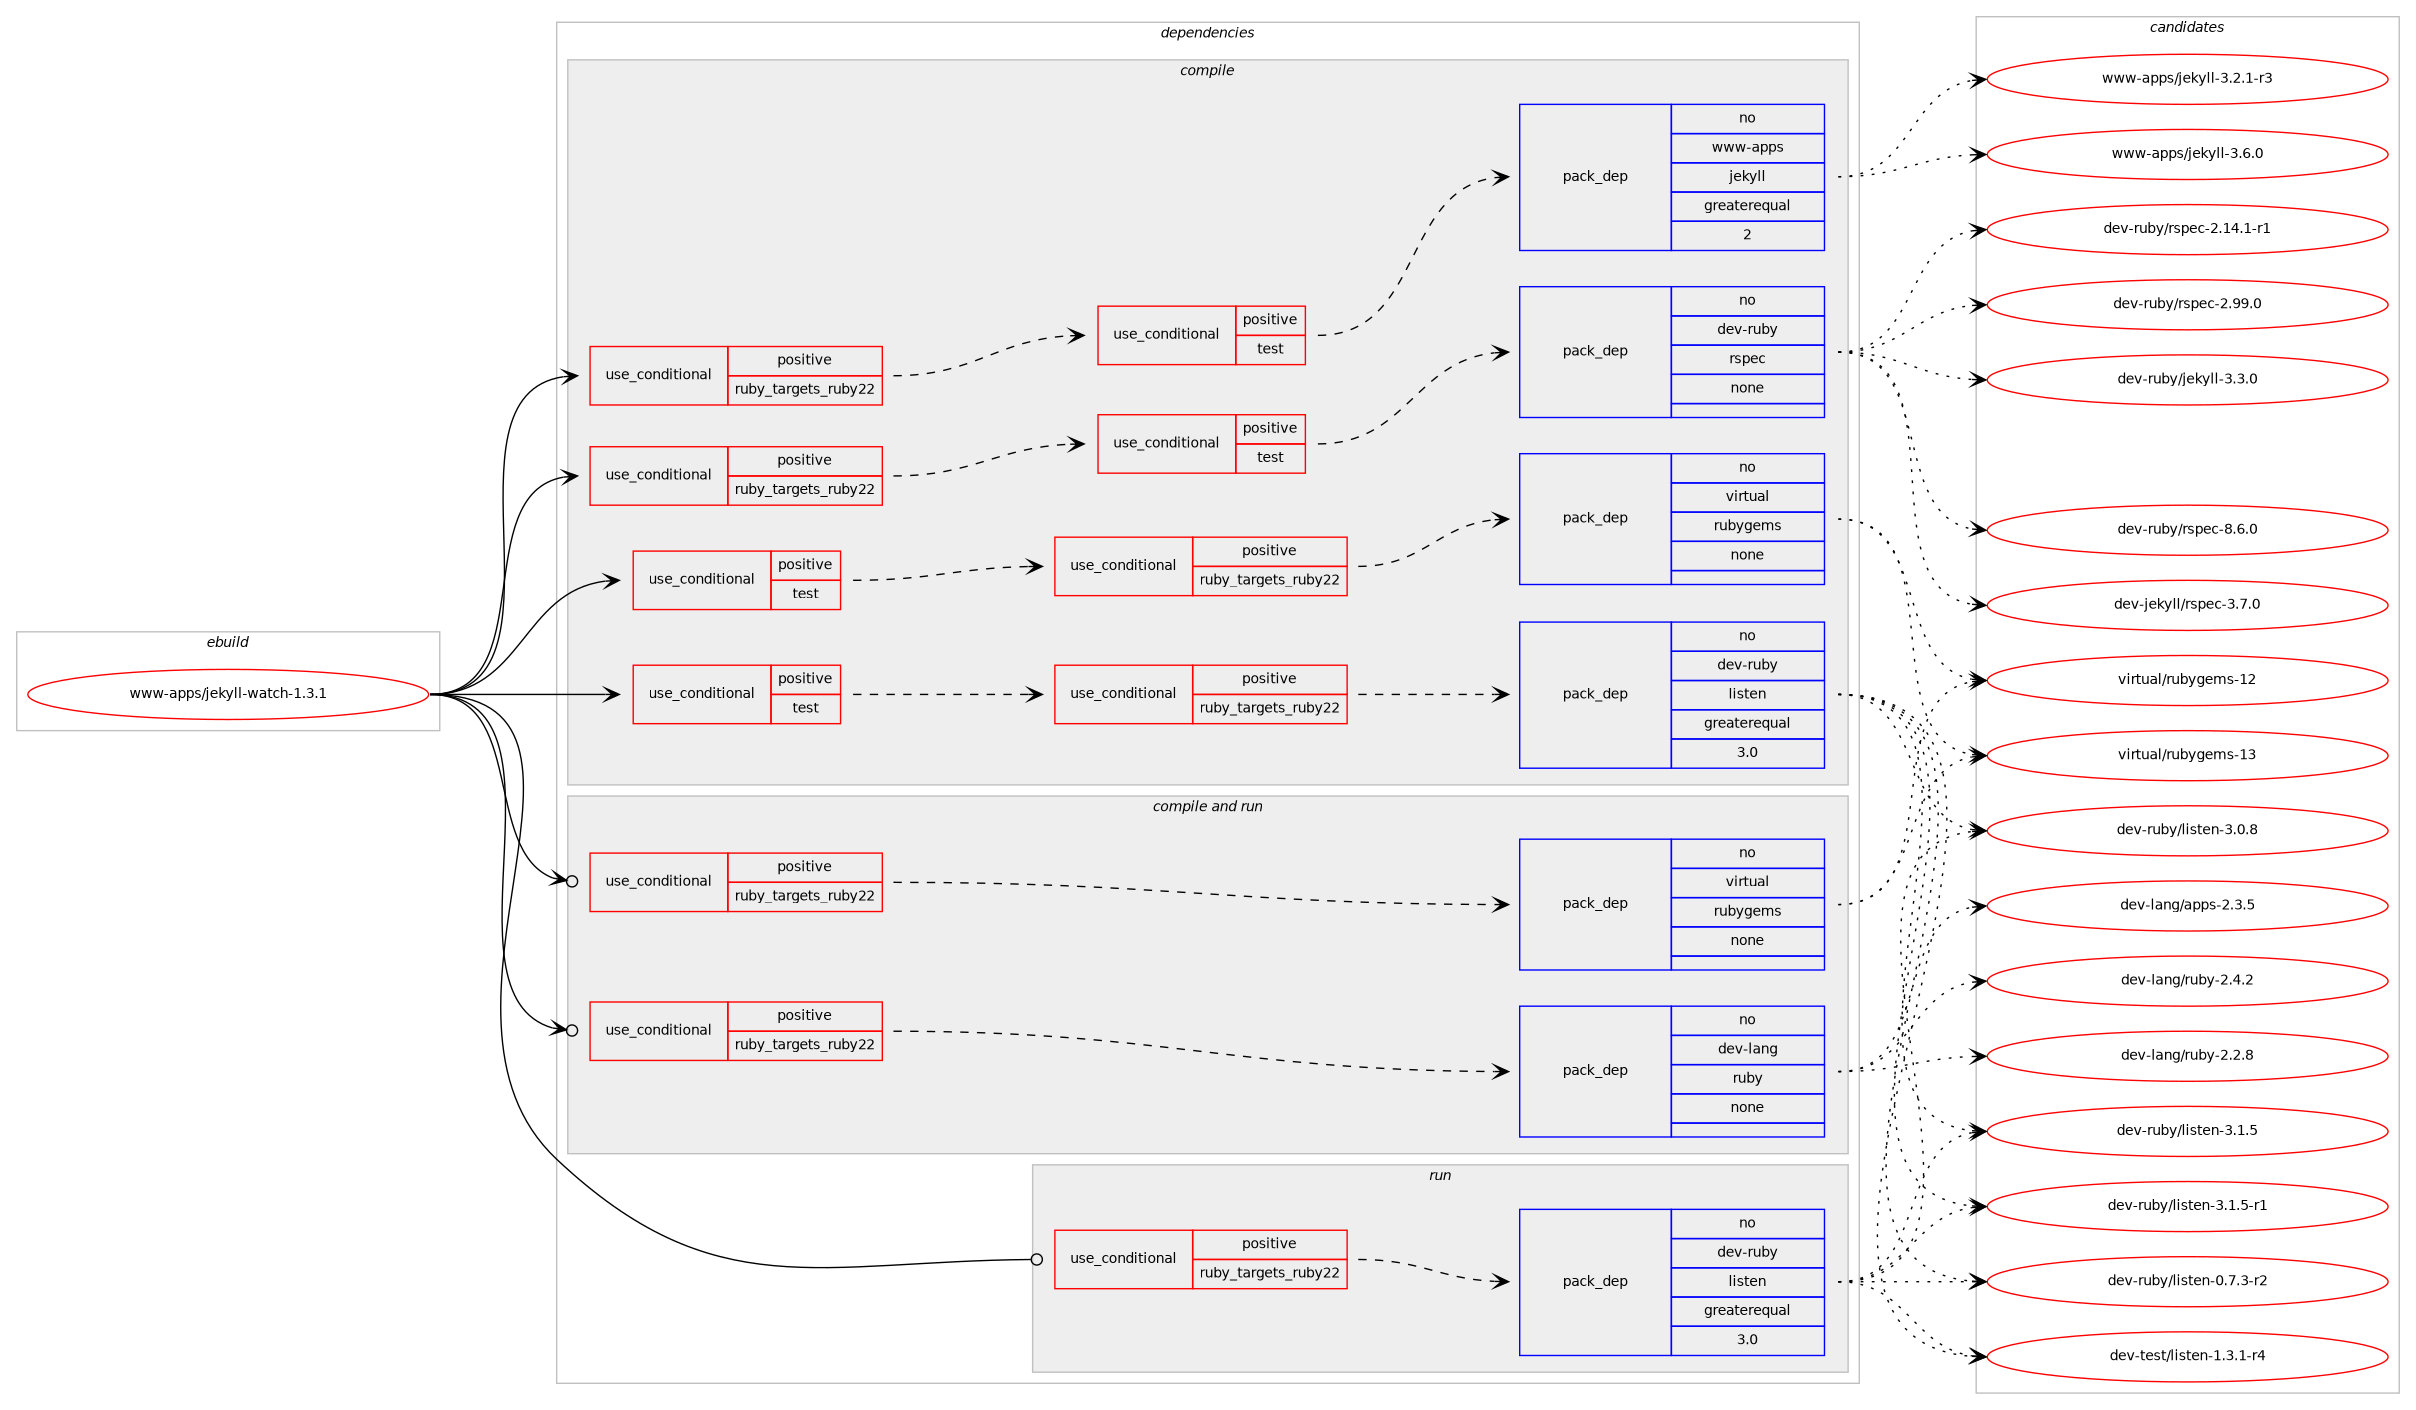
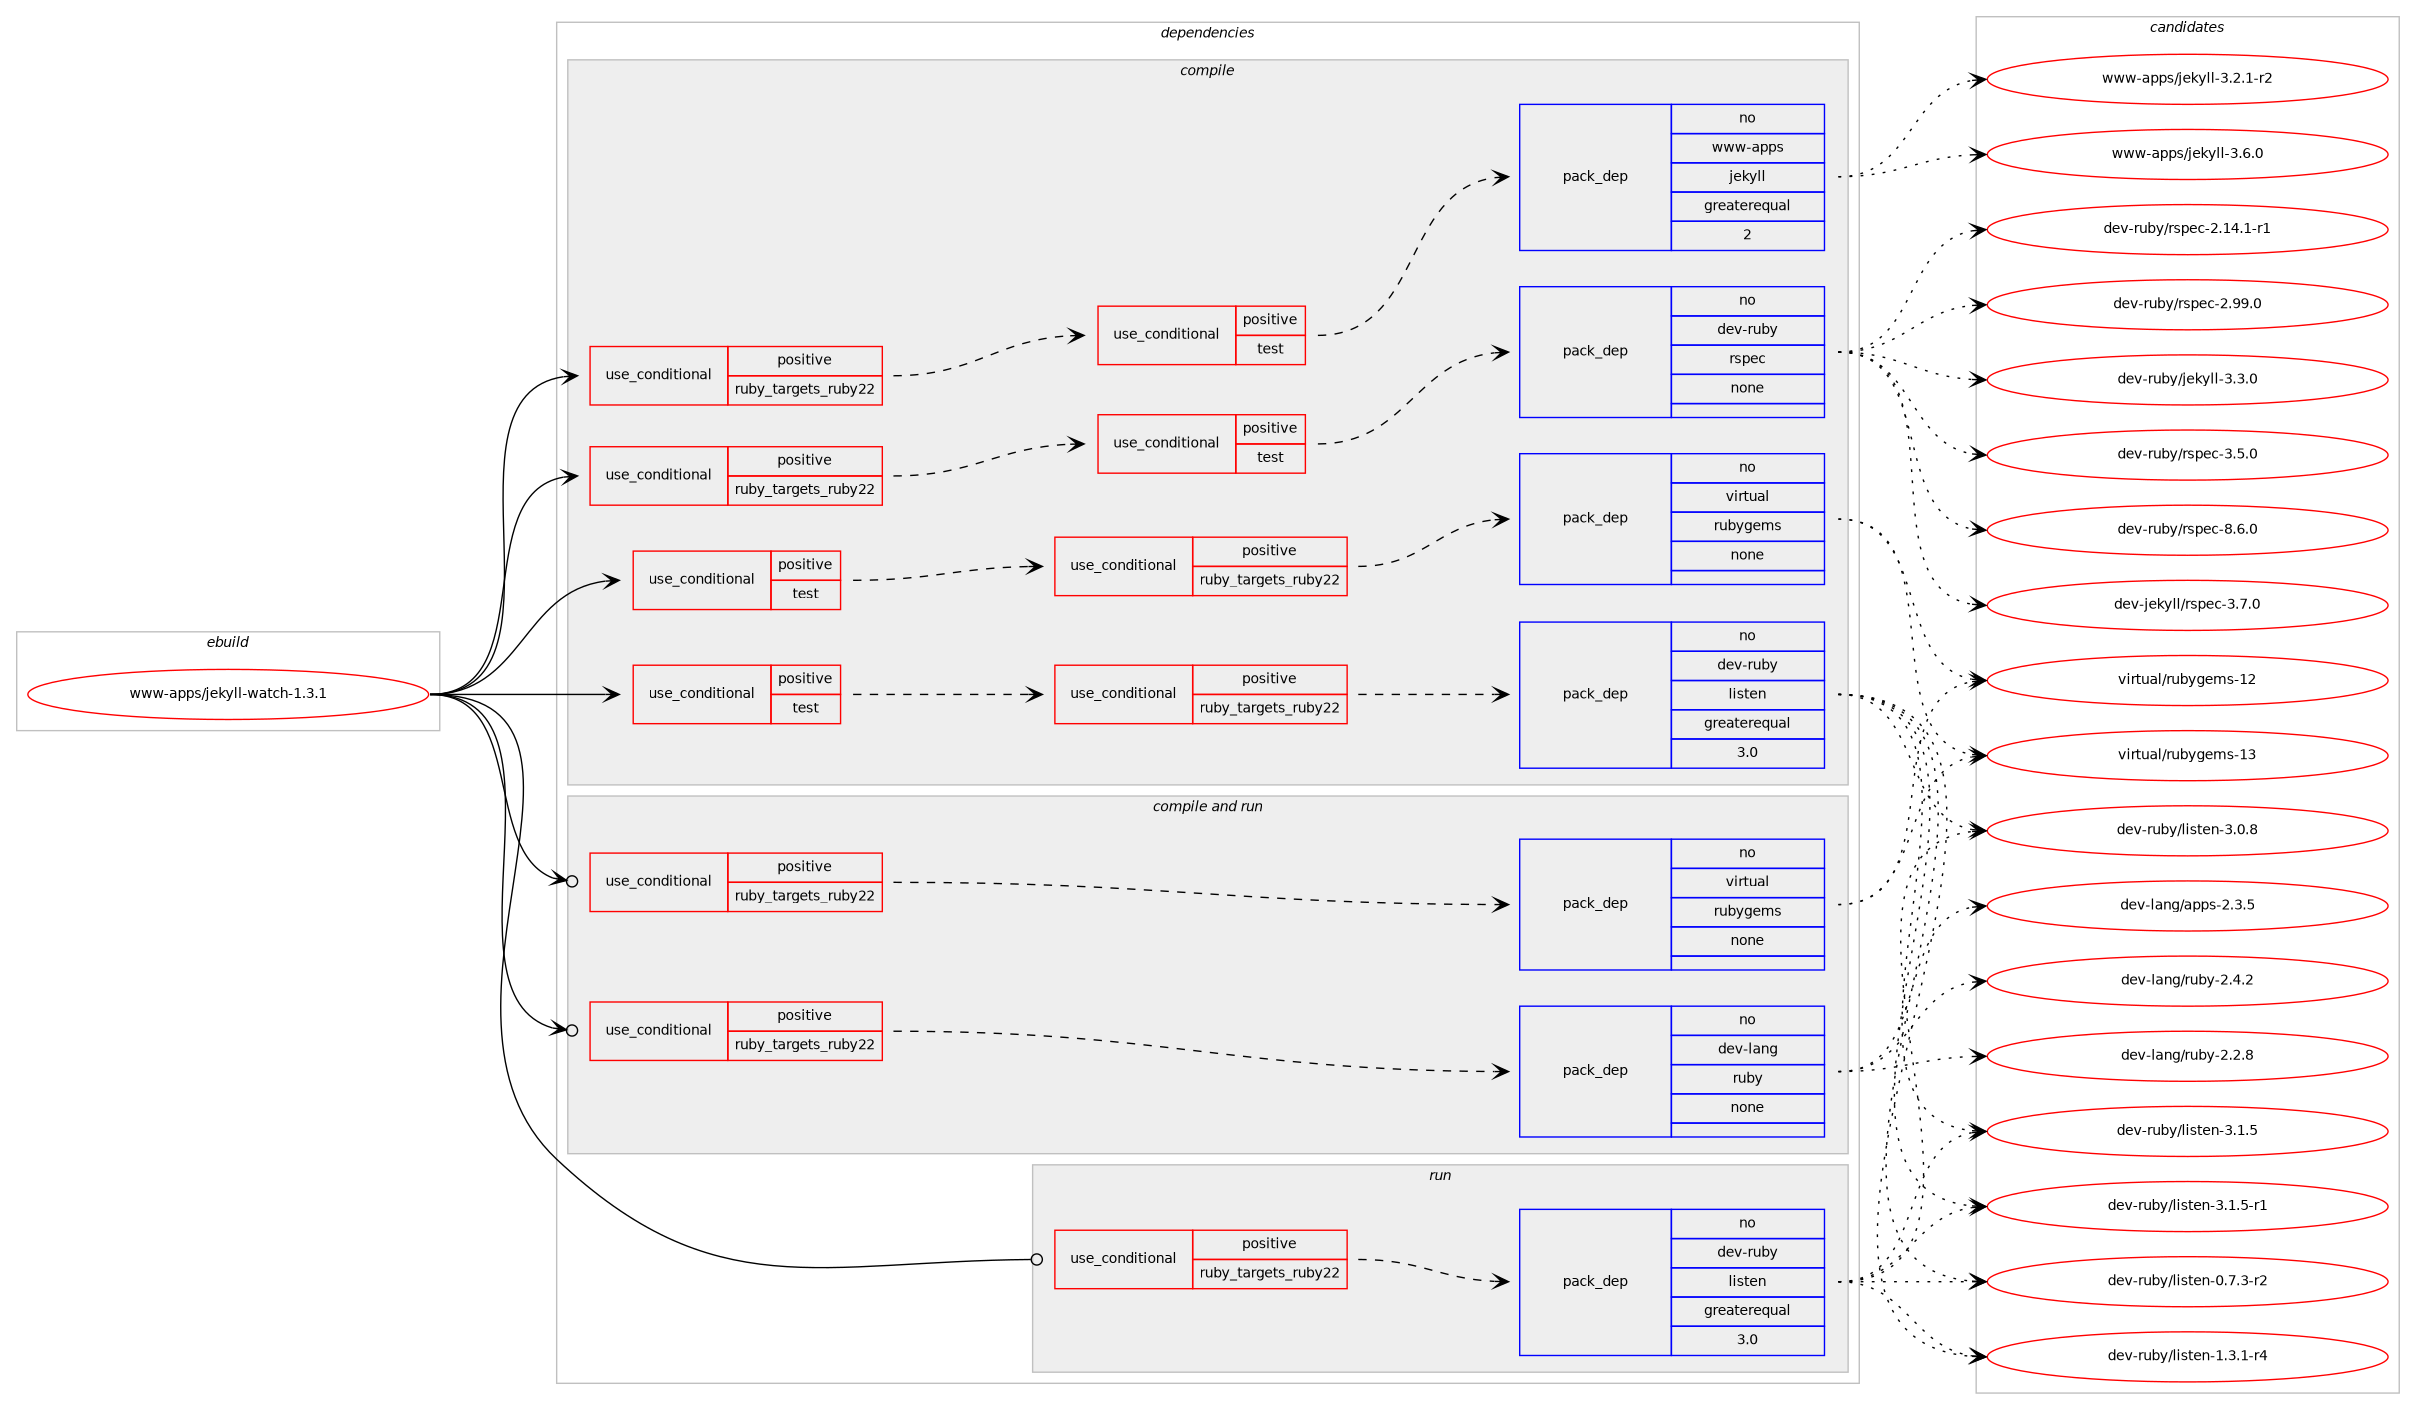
node "www-apps/jekyll-3.2.1-r3": label "www-apps/jekyll-3.2.1-r3" -> "www-apps/jekyll-3.2.1-r2"
node "dev-ruby/rspec-3.5.0": added
node "dev-test/listen-1.3.1-r4": label "dev-test/listen-1.3.1-r4" -> "dev-ruby/listen-1.3.1-r4"
